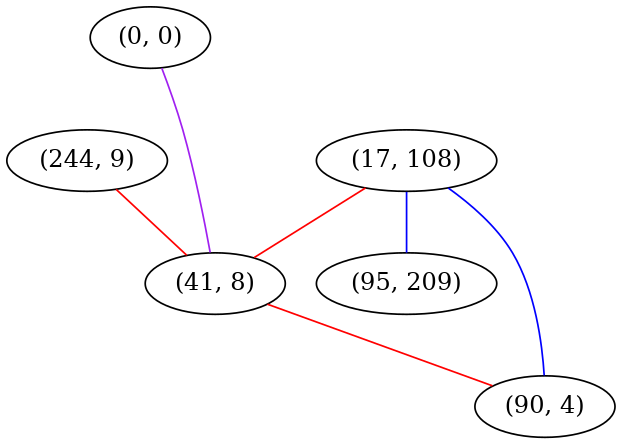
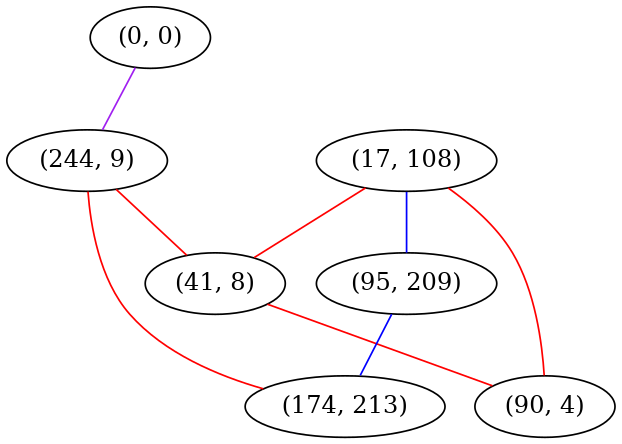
edge "(0, 0)" -- "(41, 8)": now "(0, 0)" -- "(244, 9)"
edge "(17, 108)" -- "(90, 4)": color blue -> red
node "(174, 213)": added
